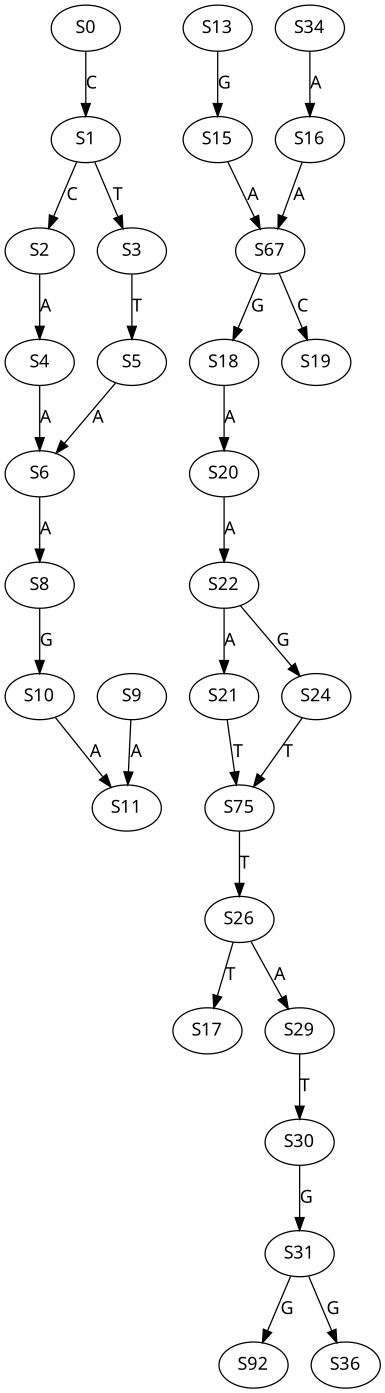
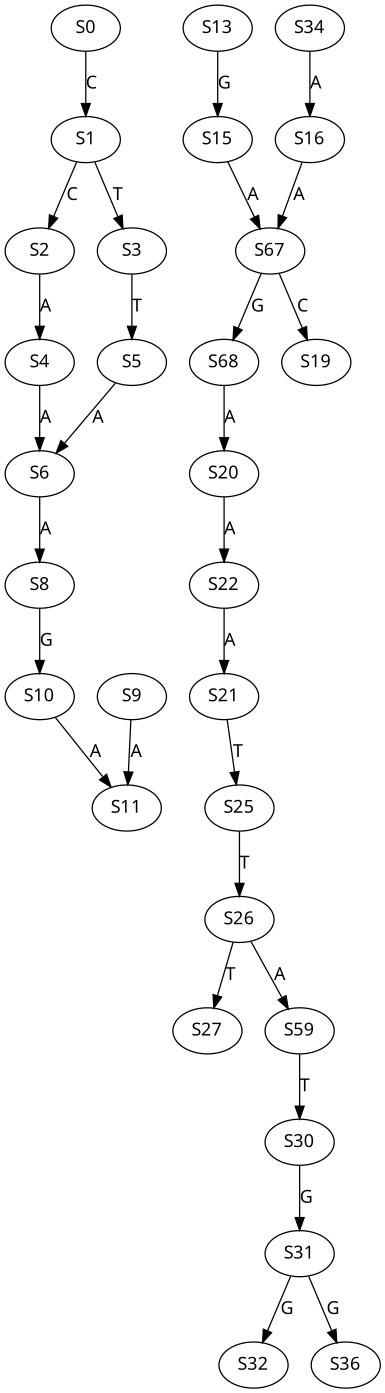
node "S18": label "S18" -> "S68"
node "S24": removed
node "S75": label "S75" -> "S25"
node "S17": label "S17" -> "S27"
node "S29": label "S29" -> "S59"
node "S92": label "S92" -> "S32"
